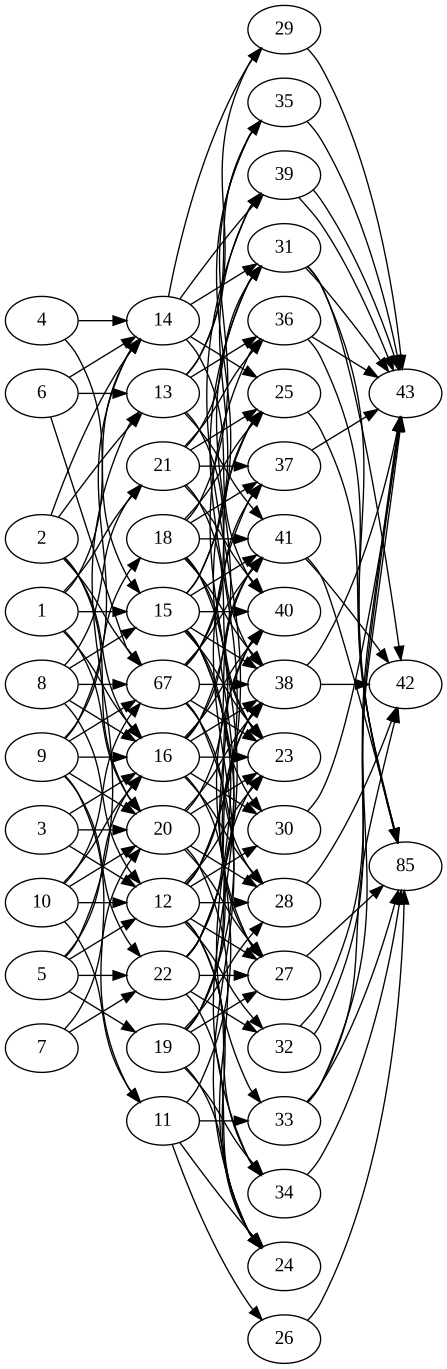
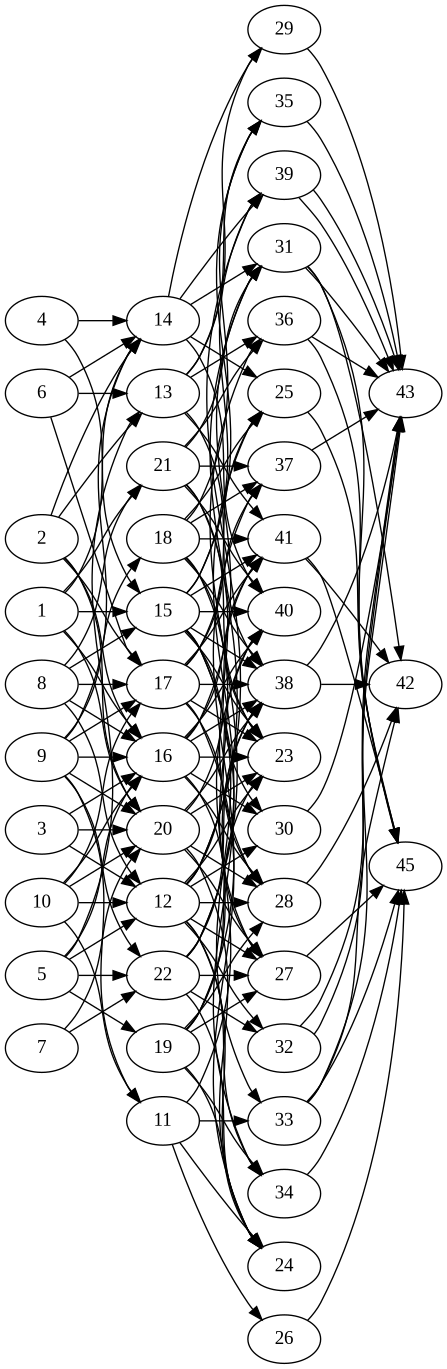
edge "21" -> "25": now "21" -> "28"
node "67": label "67" -> "17"
node "85": label "85" -> "45"
